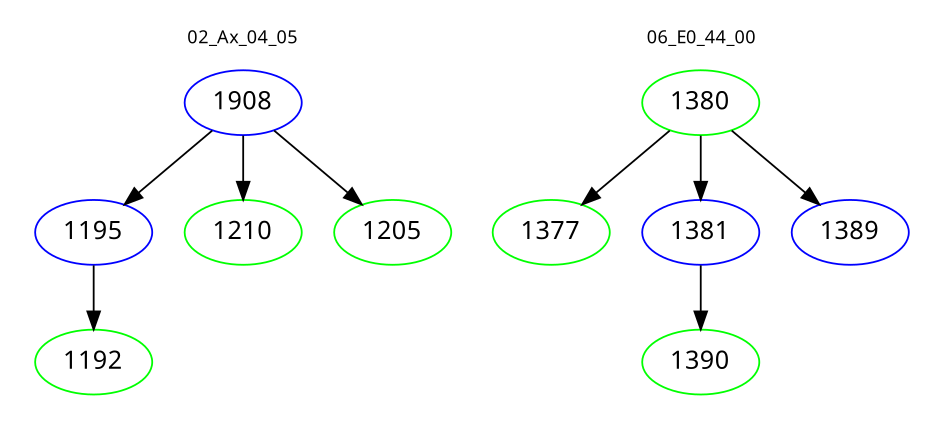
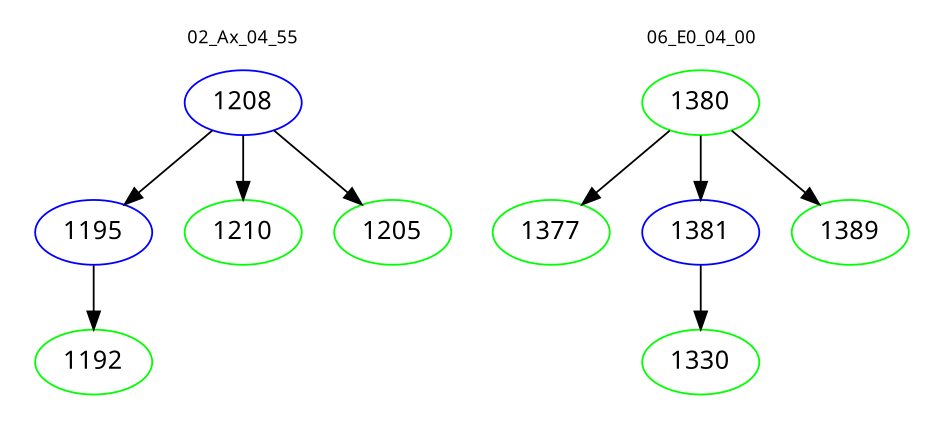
cluster "02_Ax_04_05": label "02_Ax_04_05" -> "02_Ax_04_55"
cluster "06_E0_44_00": label "06_E0_44_00" -> "06_E0_04_00"
node "1908": label "1908" -> "1208"
node "1389": color blue -> green
node "1390": label "1390" -> "1330"
